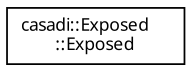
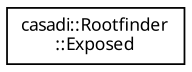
node "casadi::Exposed ::Exposed": label "casadi::Exposed ::Exposed" -> "casadi::Rootfinder ::Exposed"
